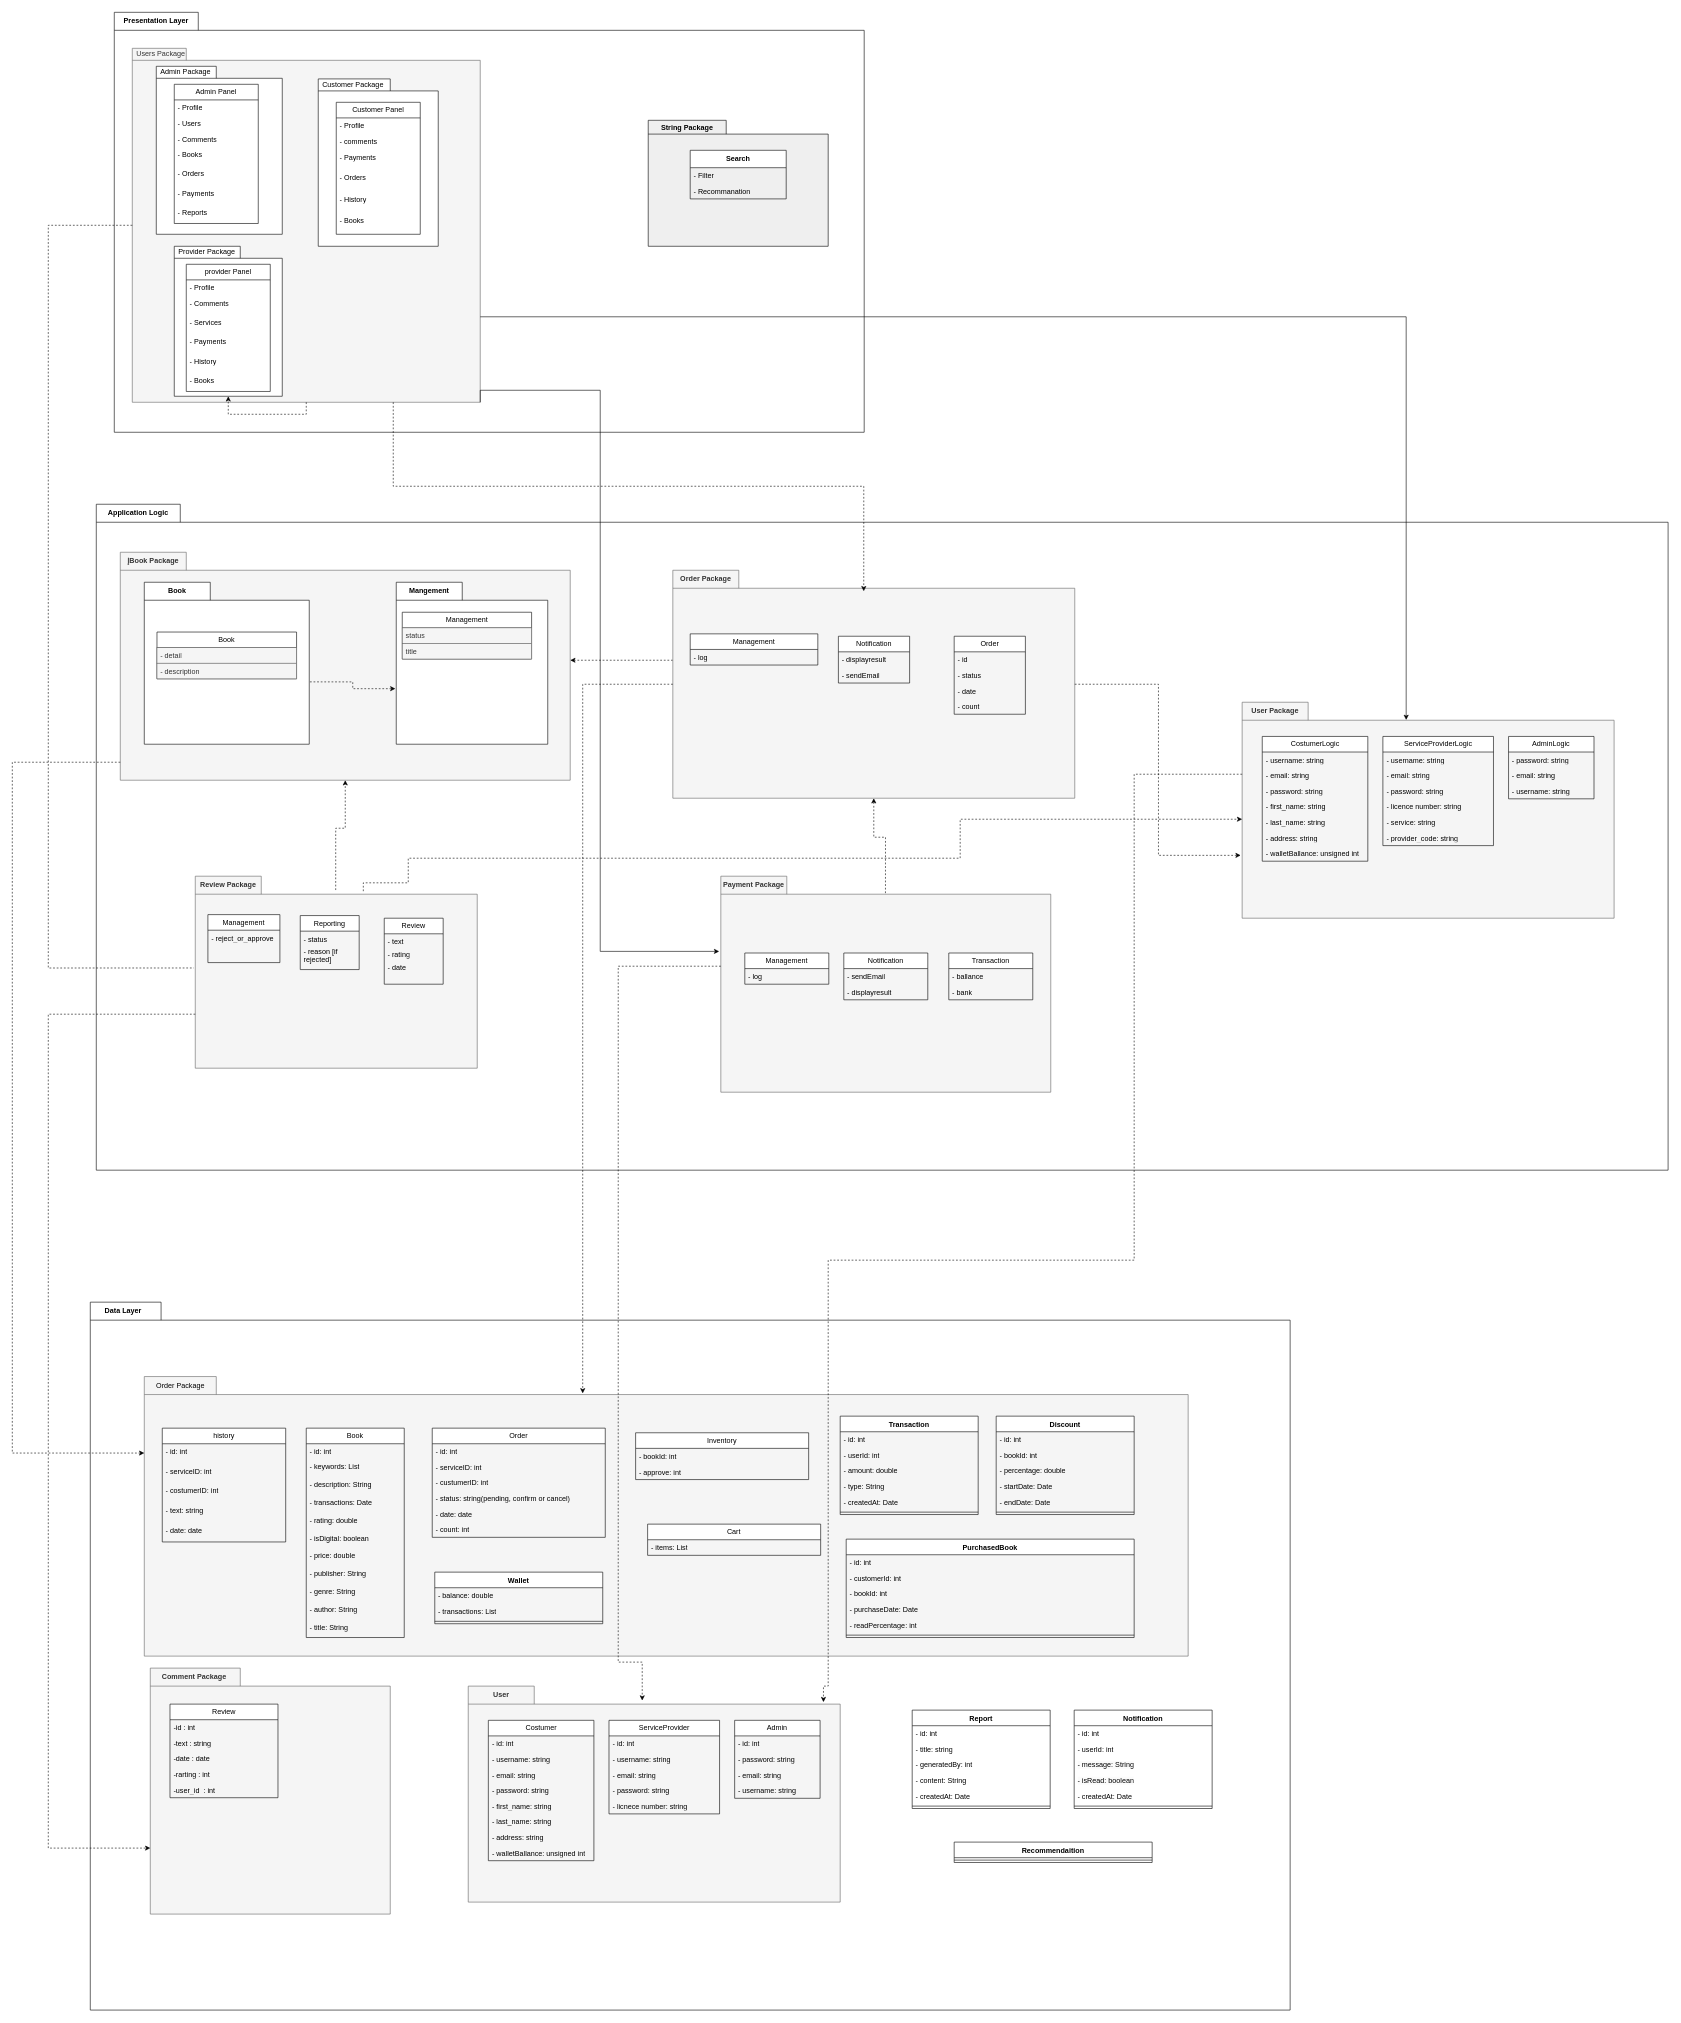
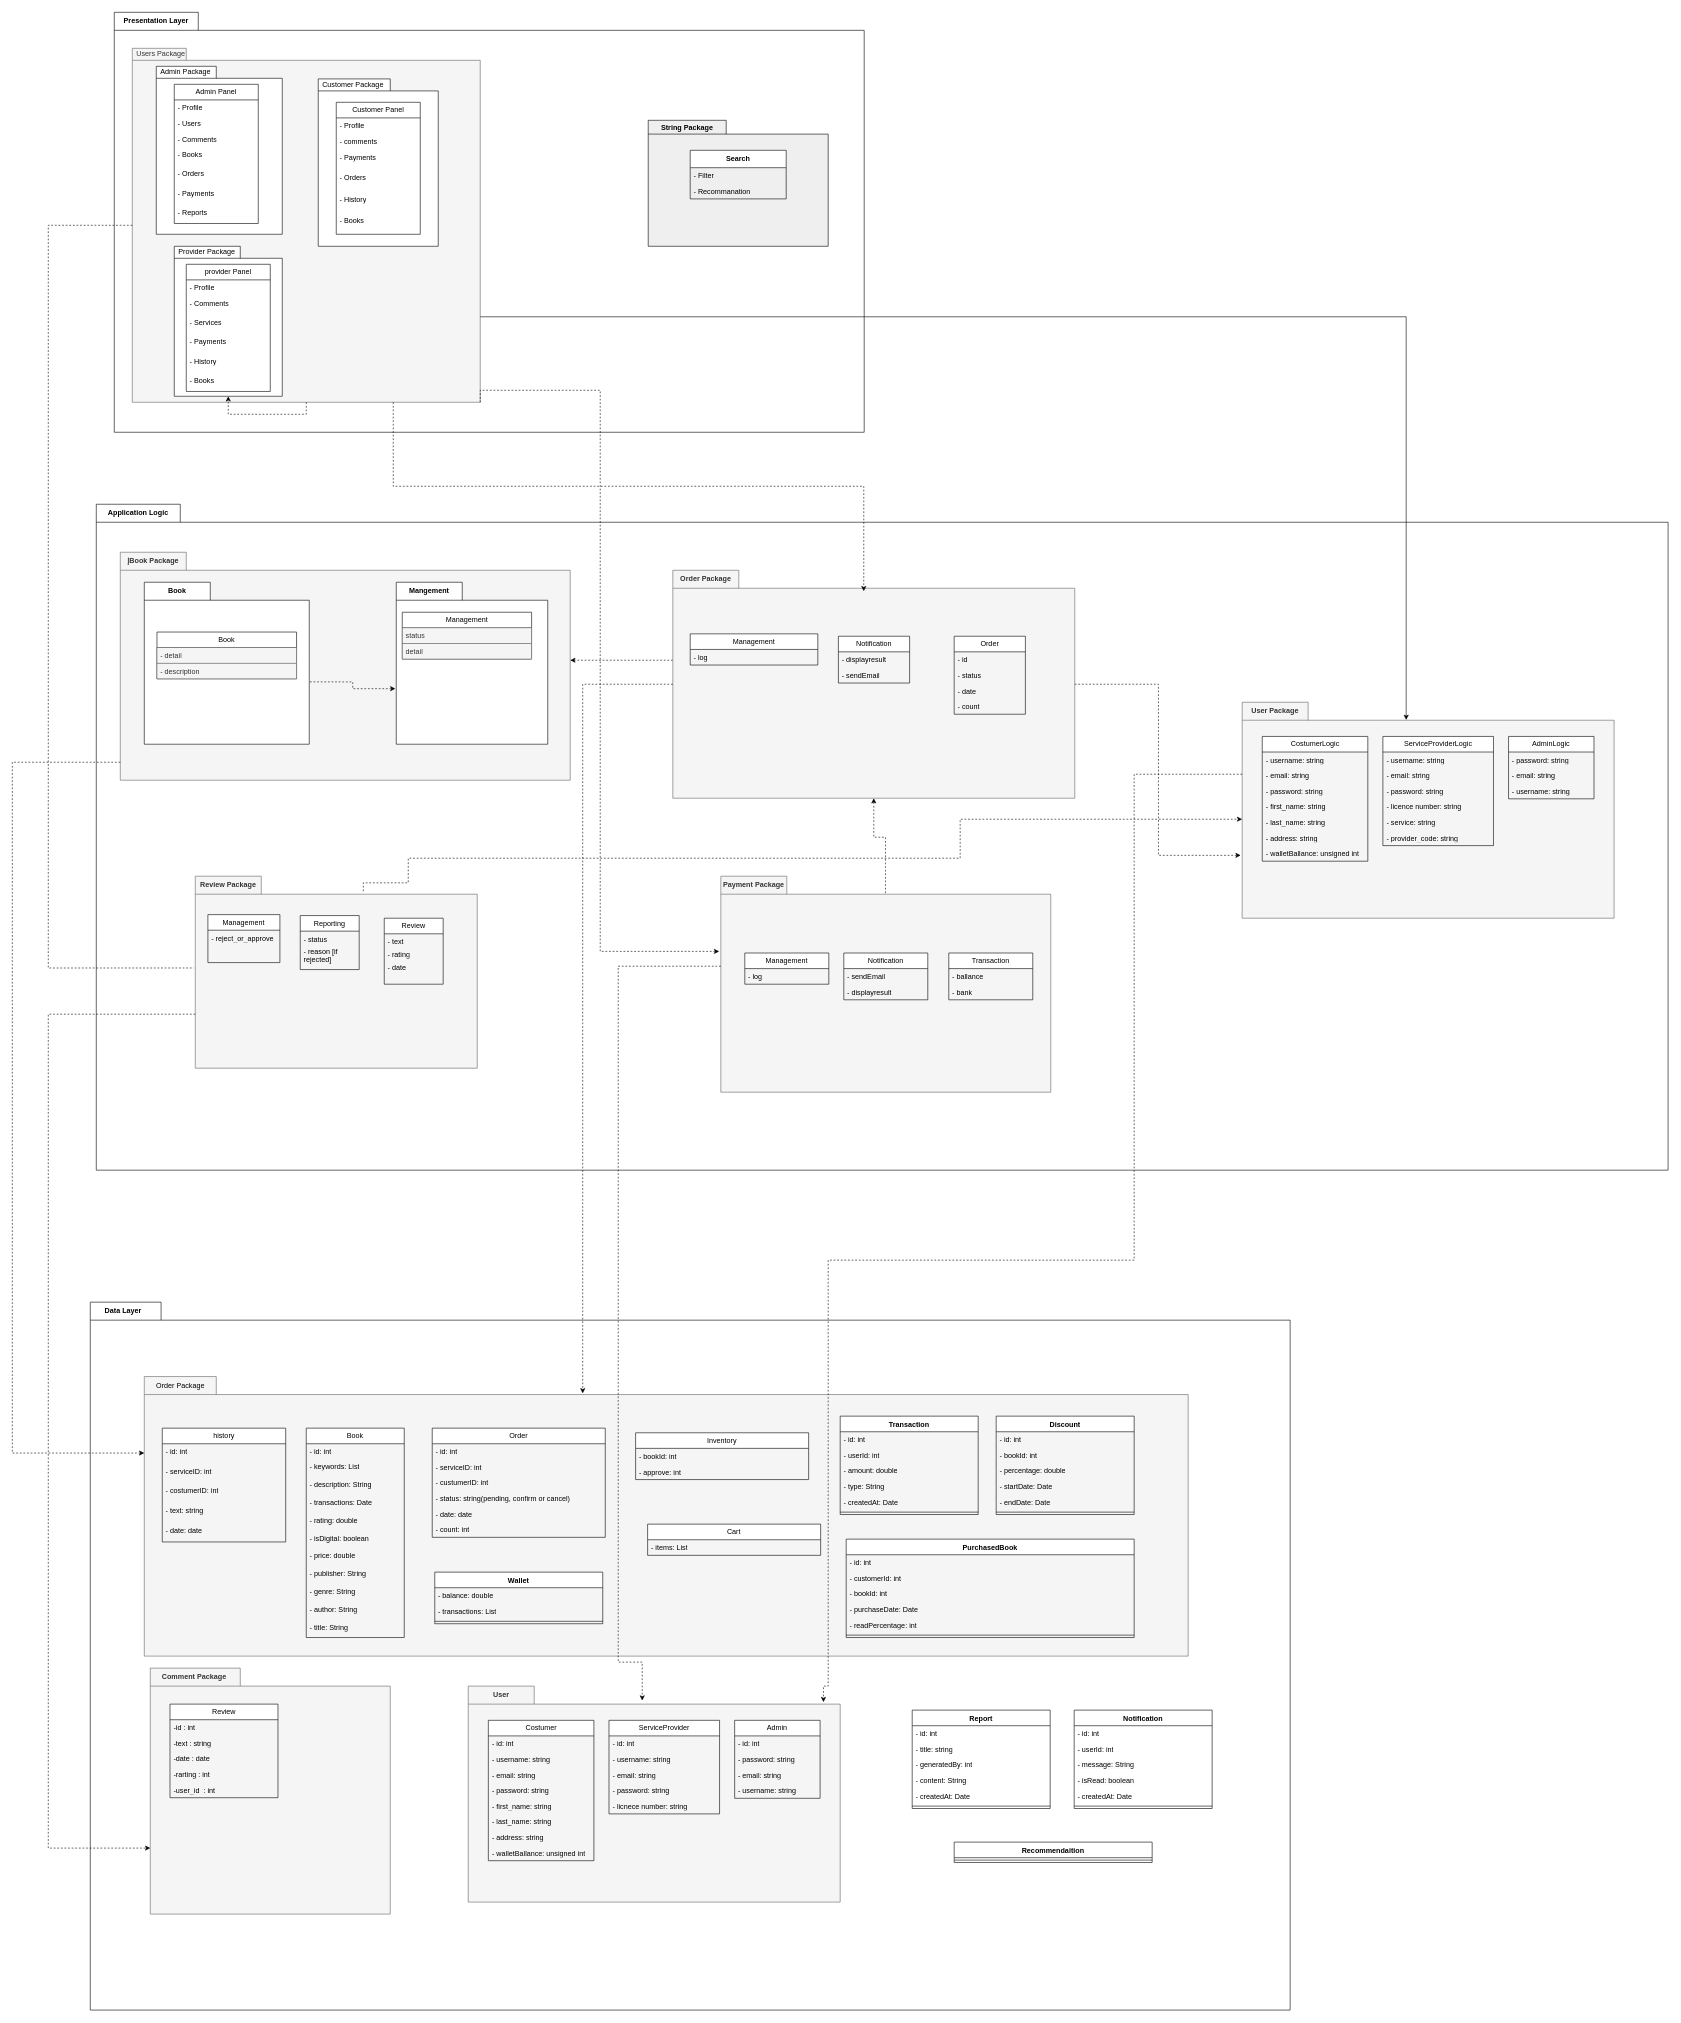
node "title": label "title" -> "detail"
edge "Users Package" -> "Payment Package": style solid -> dashed
edge "Review Package" -> "إBook Package": removed
